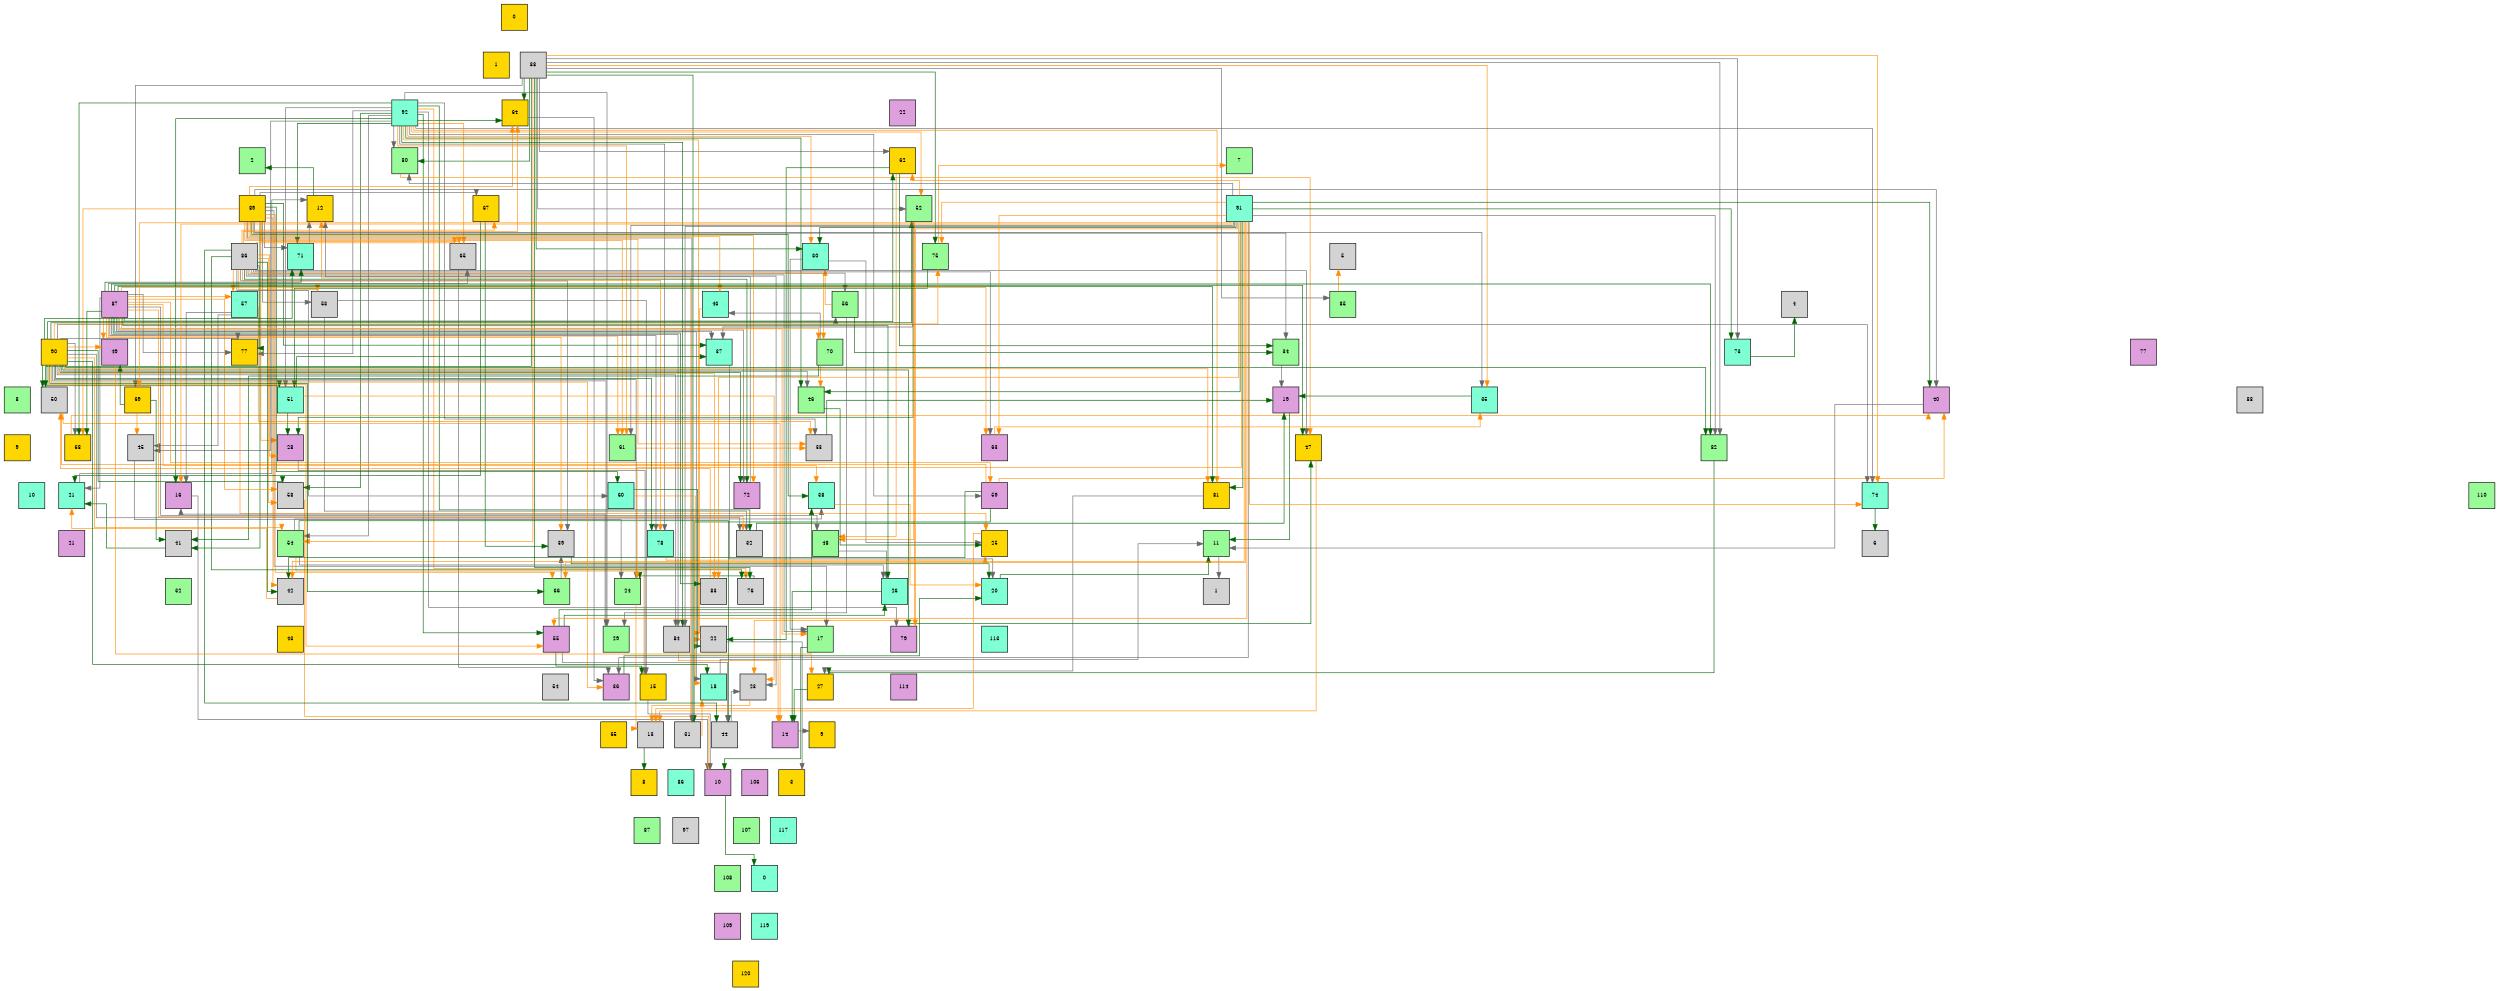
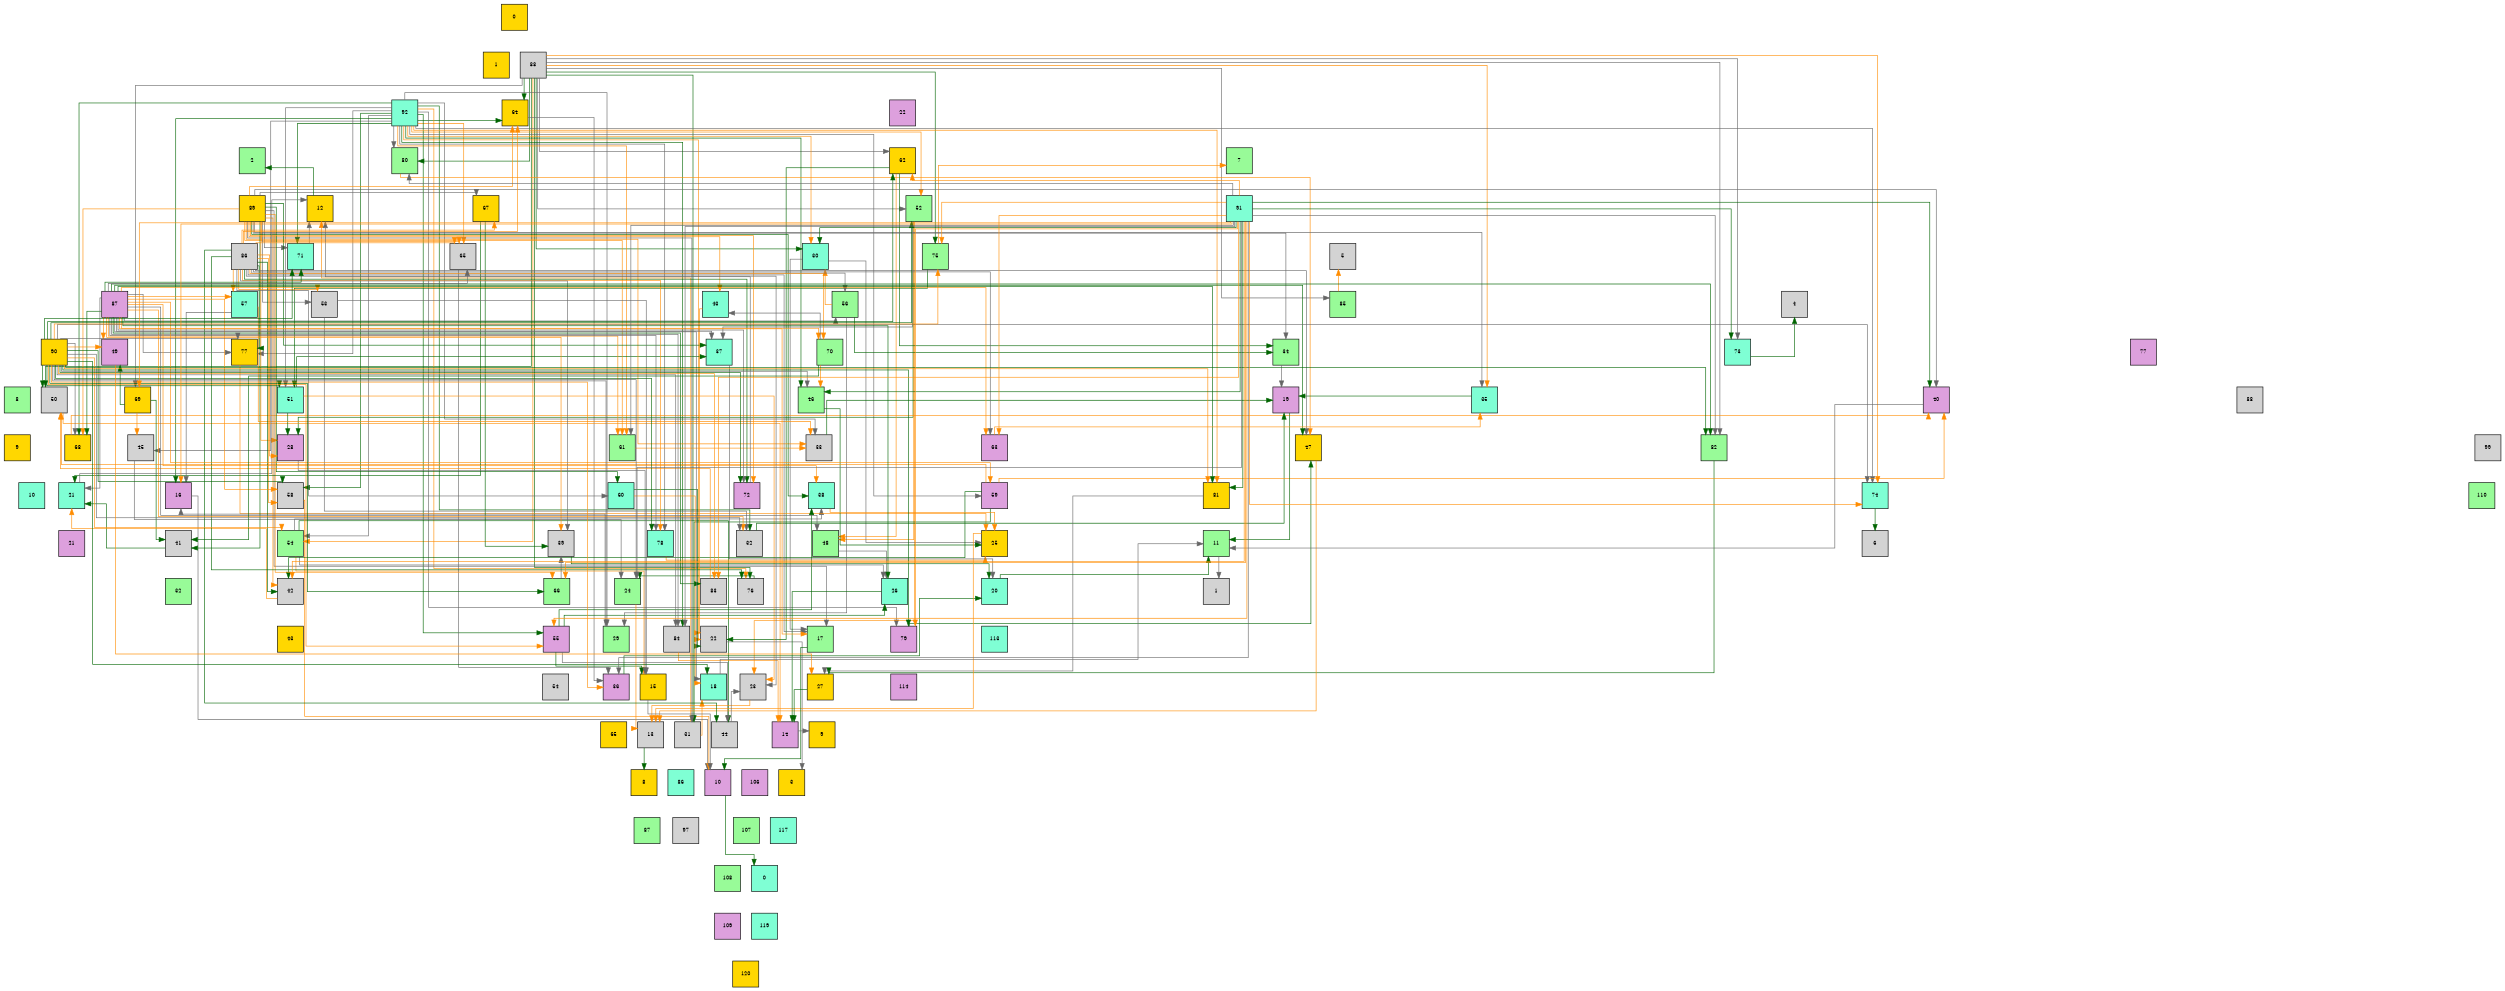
edge "57" -> "45": removed
node "99": added
edge "91" -> "24": color darkorange -> gray40
edge "38" -> "20": now "38" -> "25"
